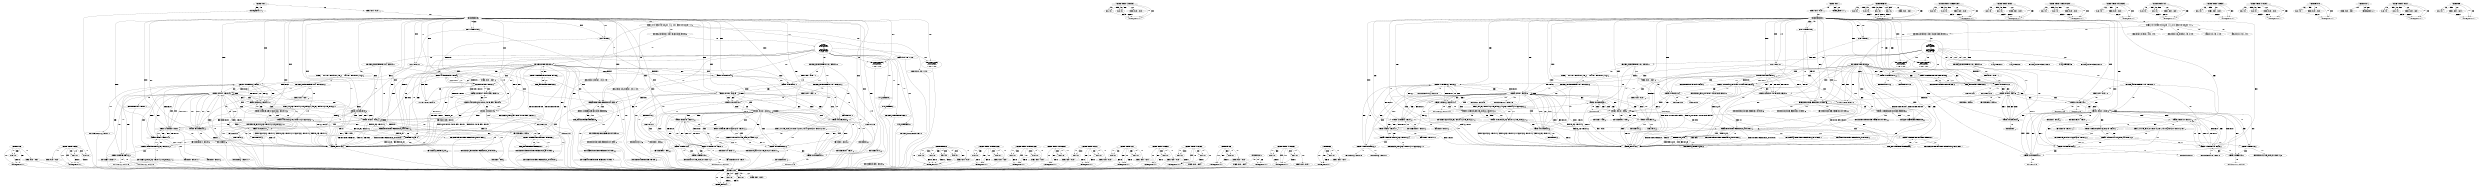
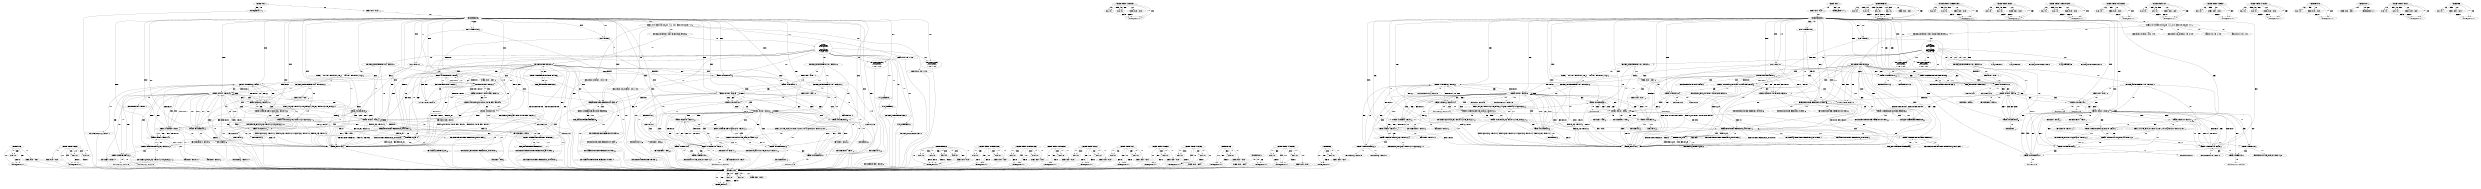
edge "(gmallocn,gmallocn (length, nComps2))" -> "(IDENTIFIER,length,gmallocn (length, nComps2))": label "AST: " -> "CFG: "
node "(IDENTIFIER,nComps2,length * nComps2)": added
